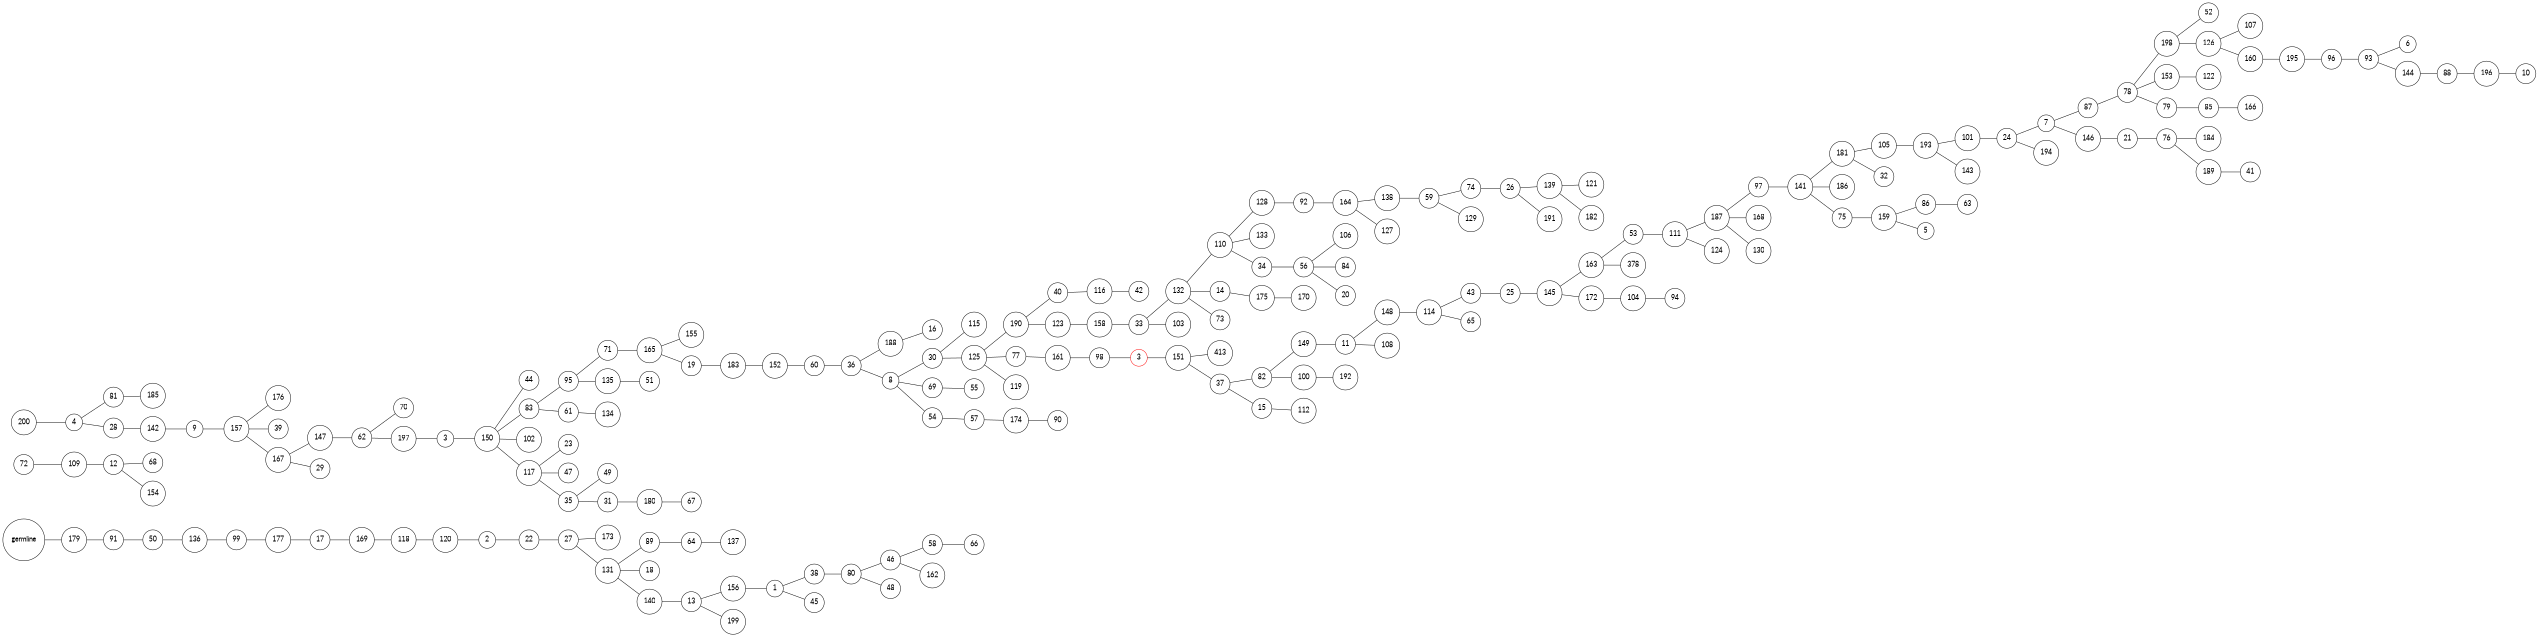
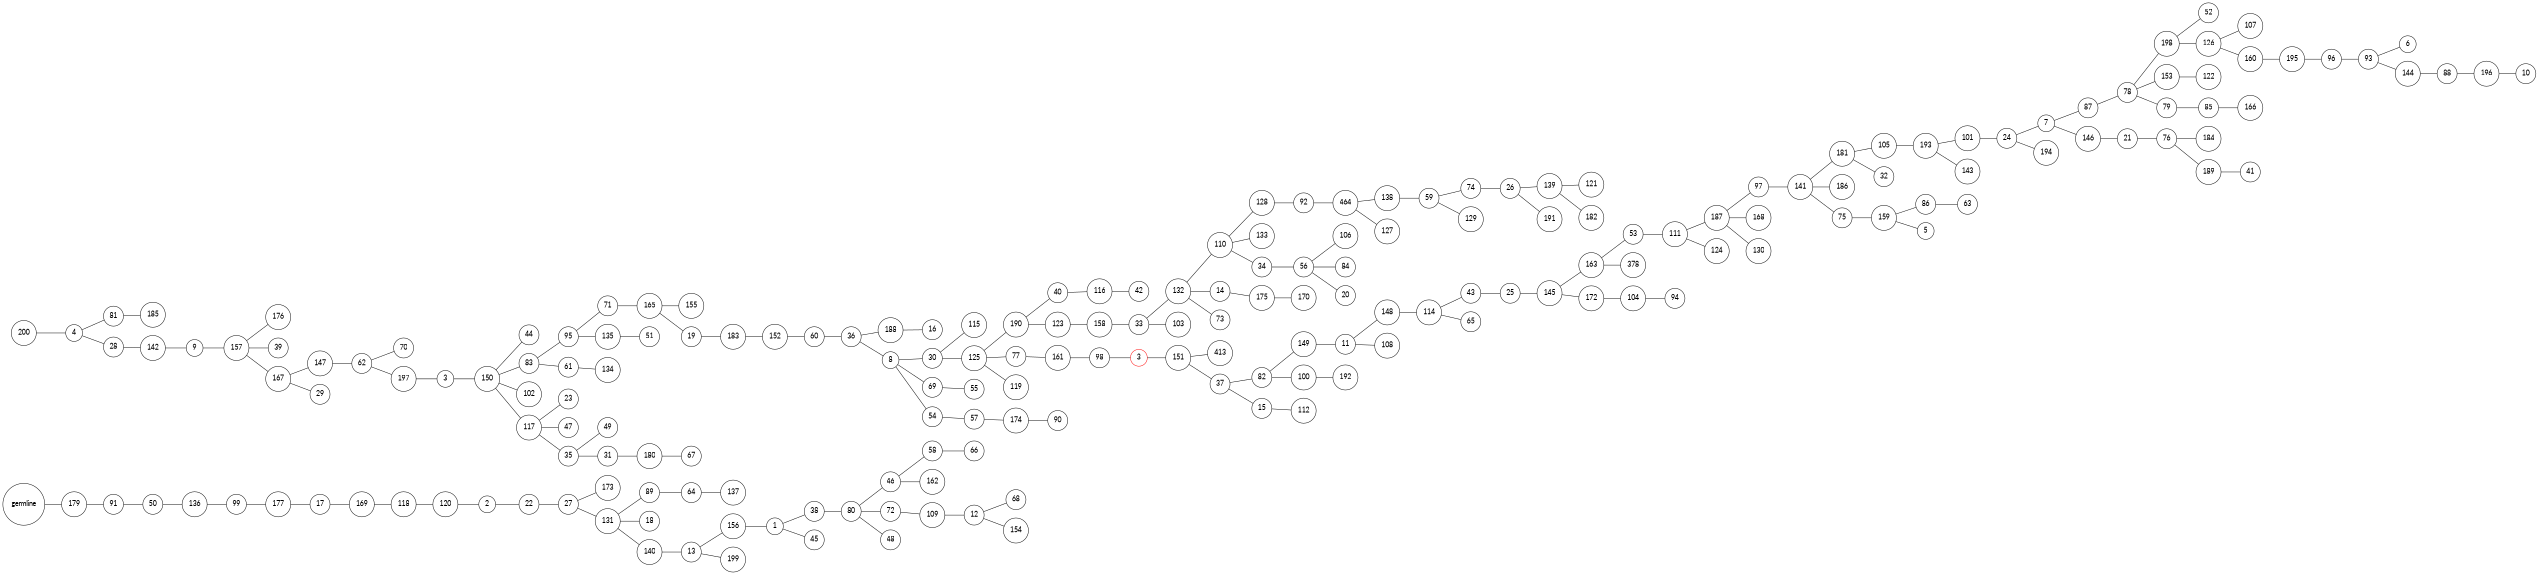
node "164": label "164" -> "464"
edge "80" -- "72": added
